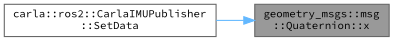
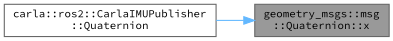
node "carla::ros2::CarlaIMUPublisher ::SetData": label "carla::ros2::CarlaIMUPublisher ::SetData" -> "carla::ros2::CarlaIMUPublisher ::Quaternion"
